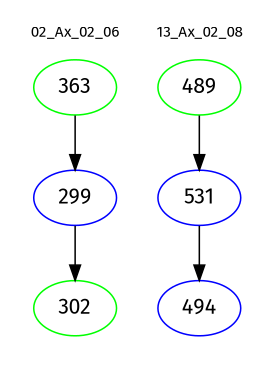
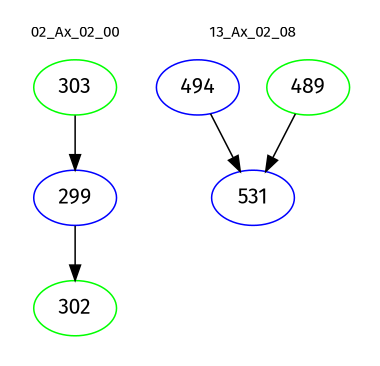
cluster "02_Ax_02_06": label "02_Ax_02_06" -> "02_Ax_02_00"
node "363": label "363" -> "303"
edge "531" -> "494": reversed
